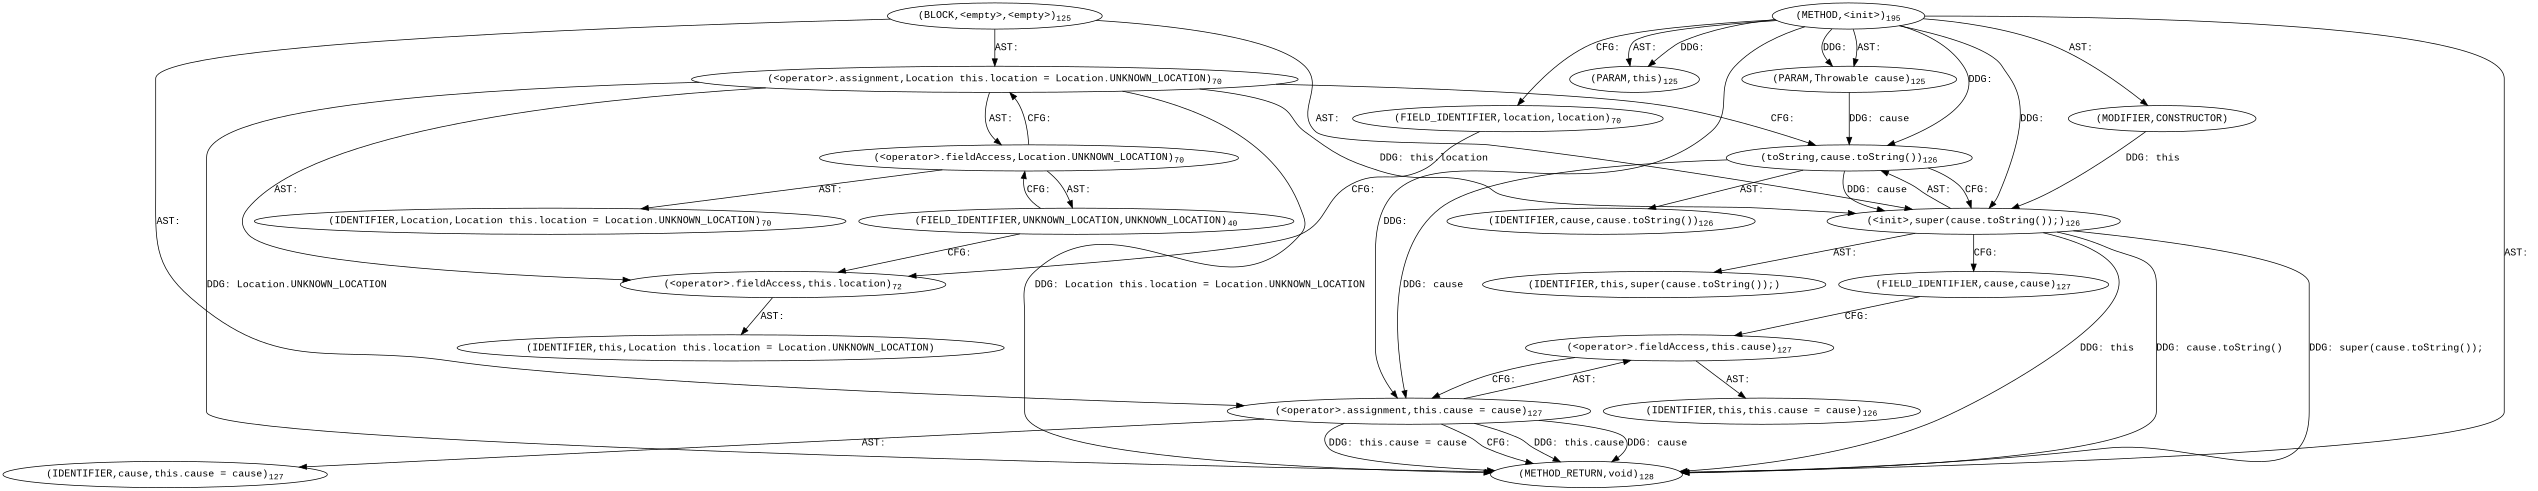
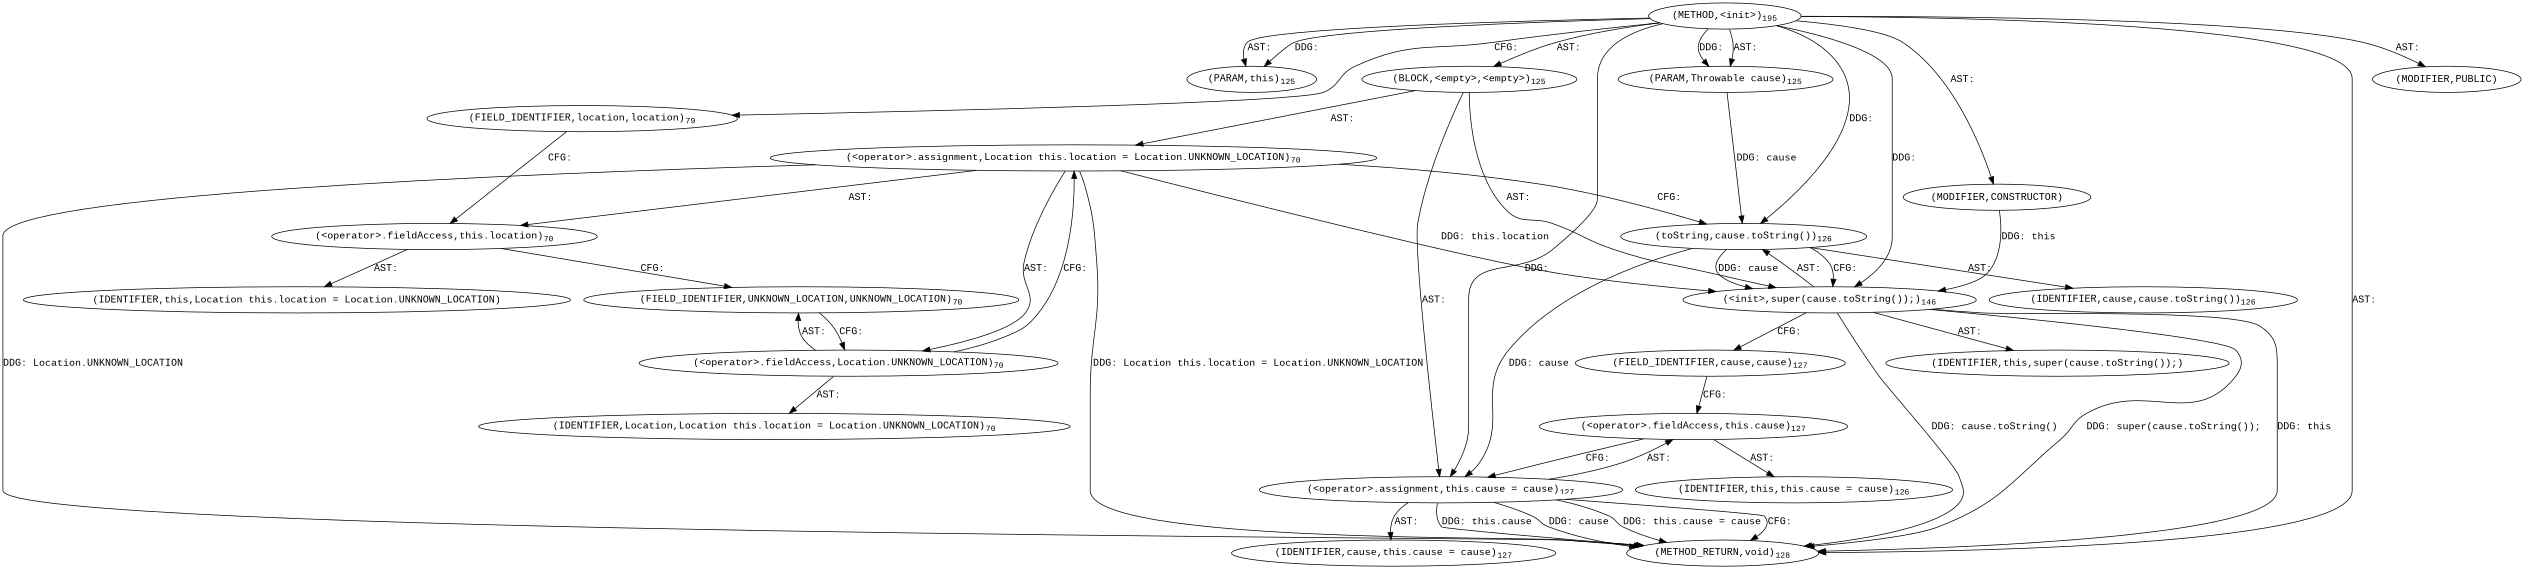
edge "(METHOD,<init>)" -> "(BLOCK,<empty>,<empty>)": added, label "AST:"
node "(MODIFIER,PUBLIC)": added
node "(FIELD_IDENTIFIER,location,location)": text "70" -> "79"
node "(FIELD_IDENTIFIER,UNKNOWN_LOCATION,UNKNOWN_LOCATION)": text "40" -> "70"
node "(<init>,super(cause.toString());)": text "126" -> "146"
edge "(FIELD_IDENTIFIER,UNKNOWN_LOCATION,UNKNOWN_LOCATION)" -> "(<operator>.fieldAccess,this.location)": reversed
node "(<operator>.fieldAccess,this.location)": text "72" -> "70"
